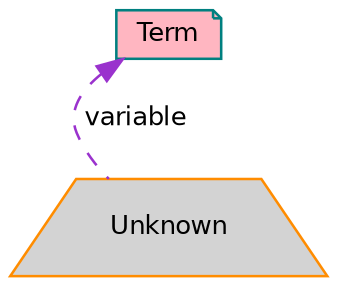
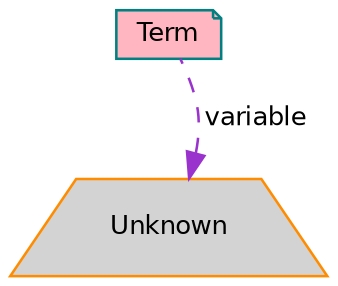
edge "Unknown" -> "Term": reversed
